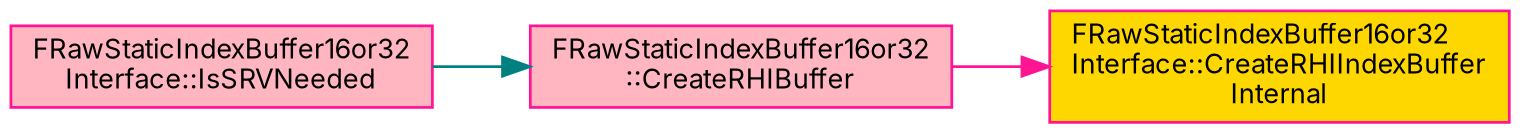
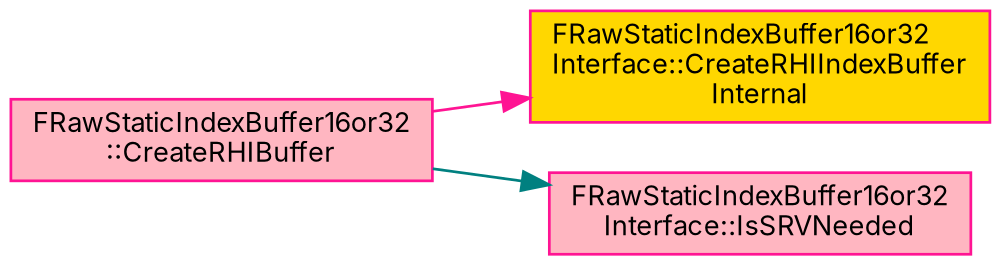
edge "FRawStaticIndexBuffer16or32 Interface::IsSRVNeeded" -> "FRawStaticIndexBuffer16or32 ::CreateRHIBuffer": reversed
